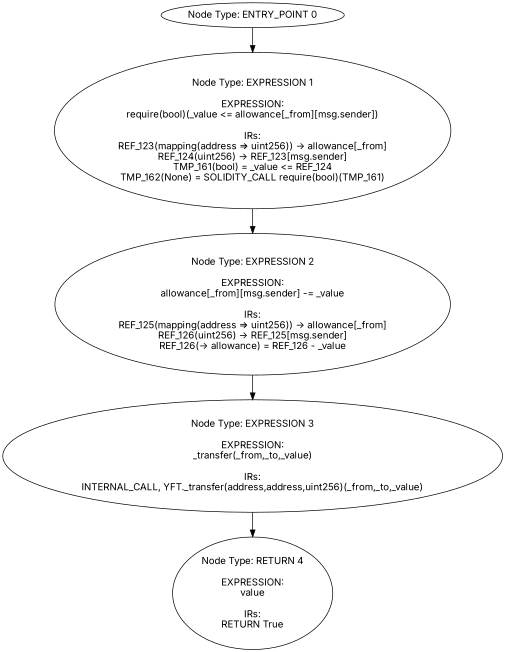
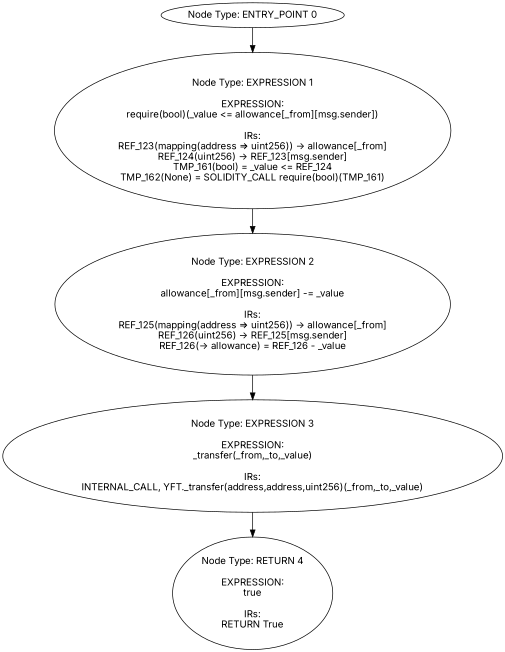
node "Node Type: RETURN 4 EXPRESSION: value IRs: RETURN True": label "Node Type: RETURN 4 EXPRESSION: value IRs: RETURN True" -> "Node Type: RETURN 4 EXPRESSION: true IRs: RETURN True"
